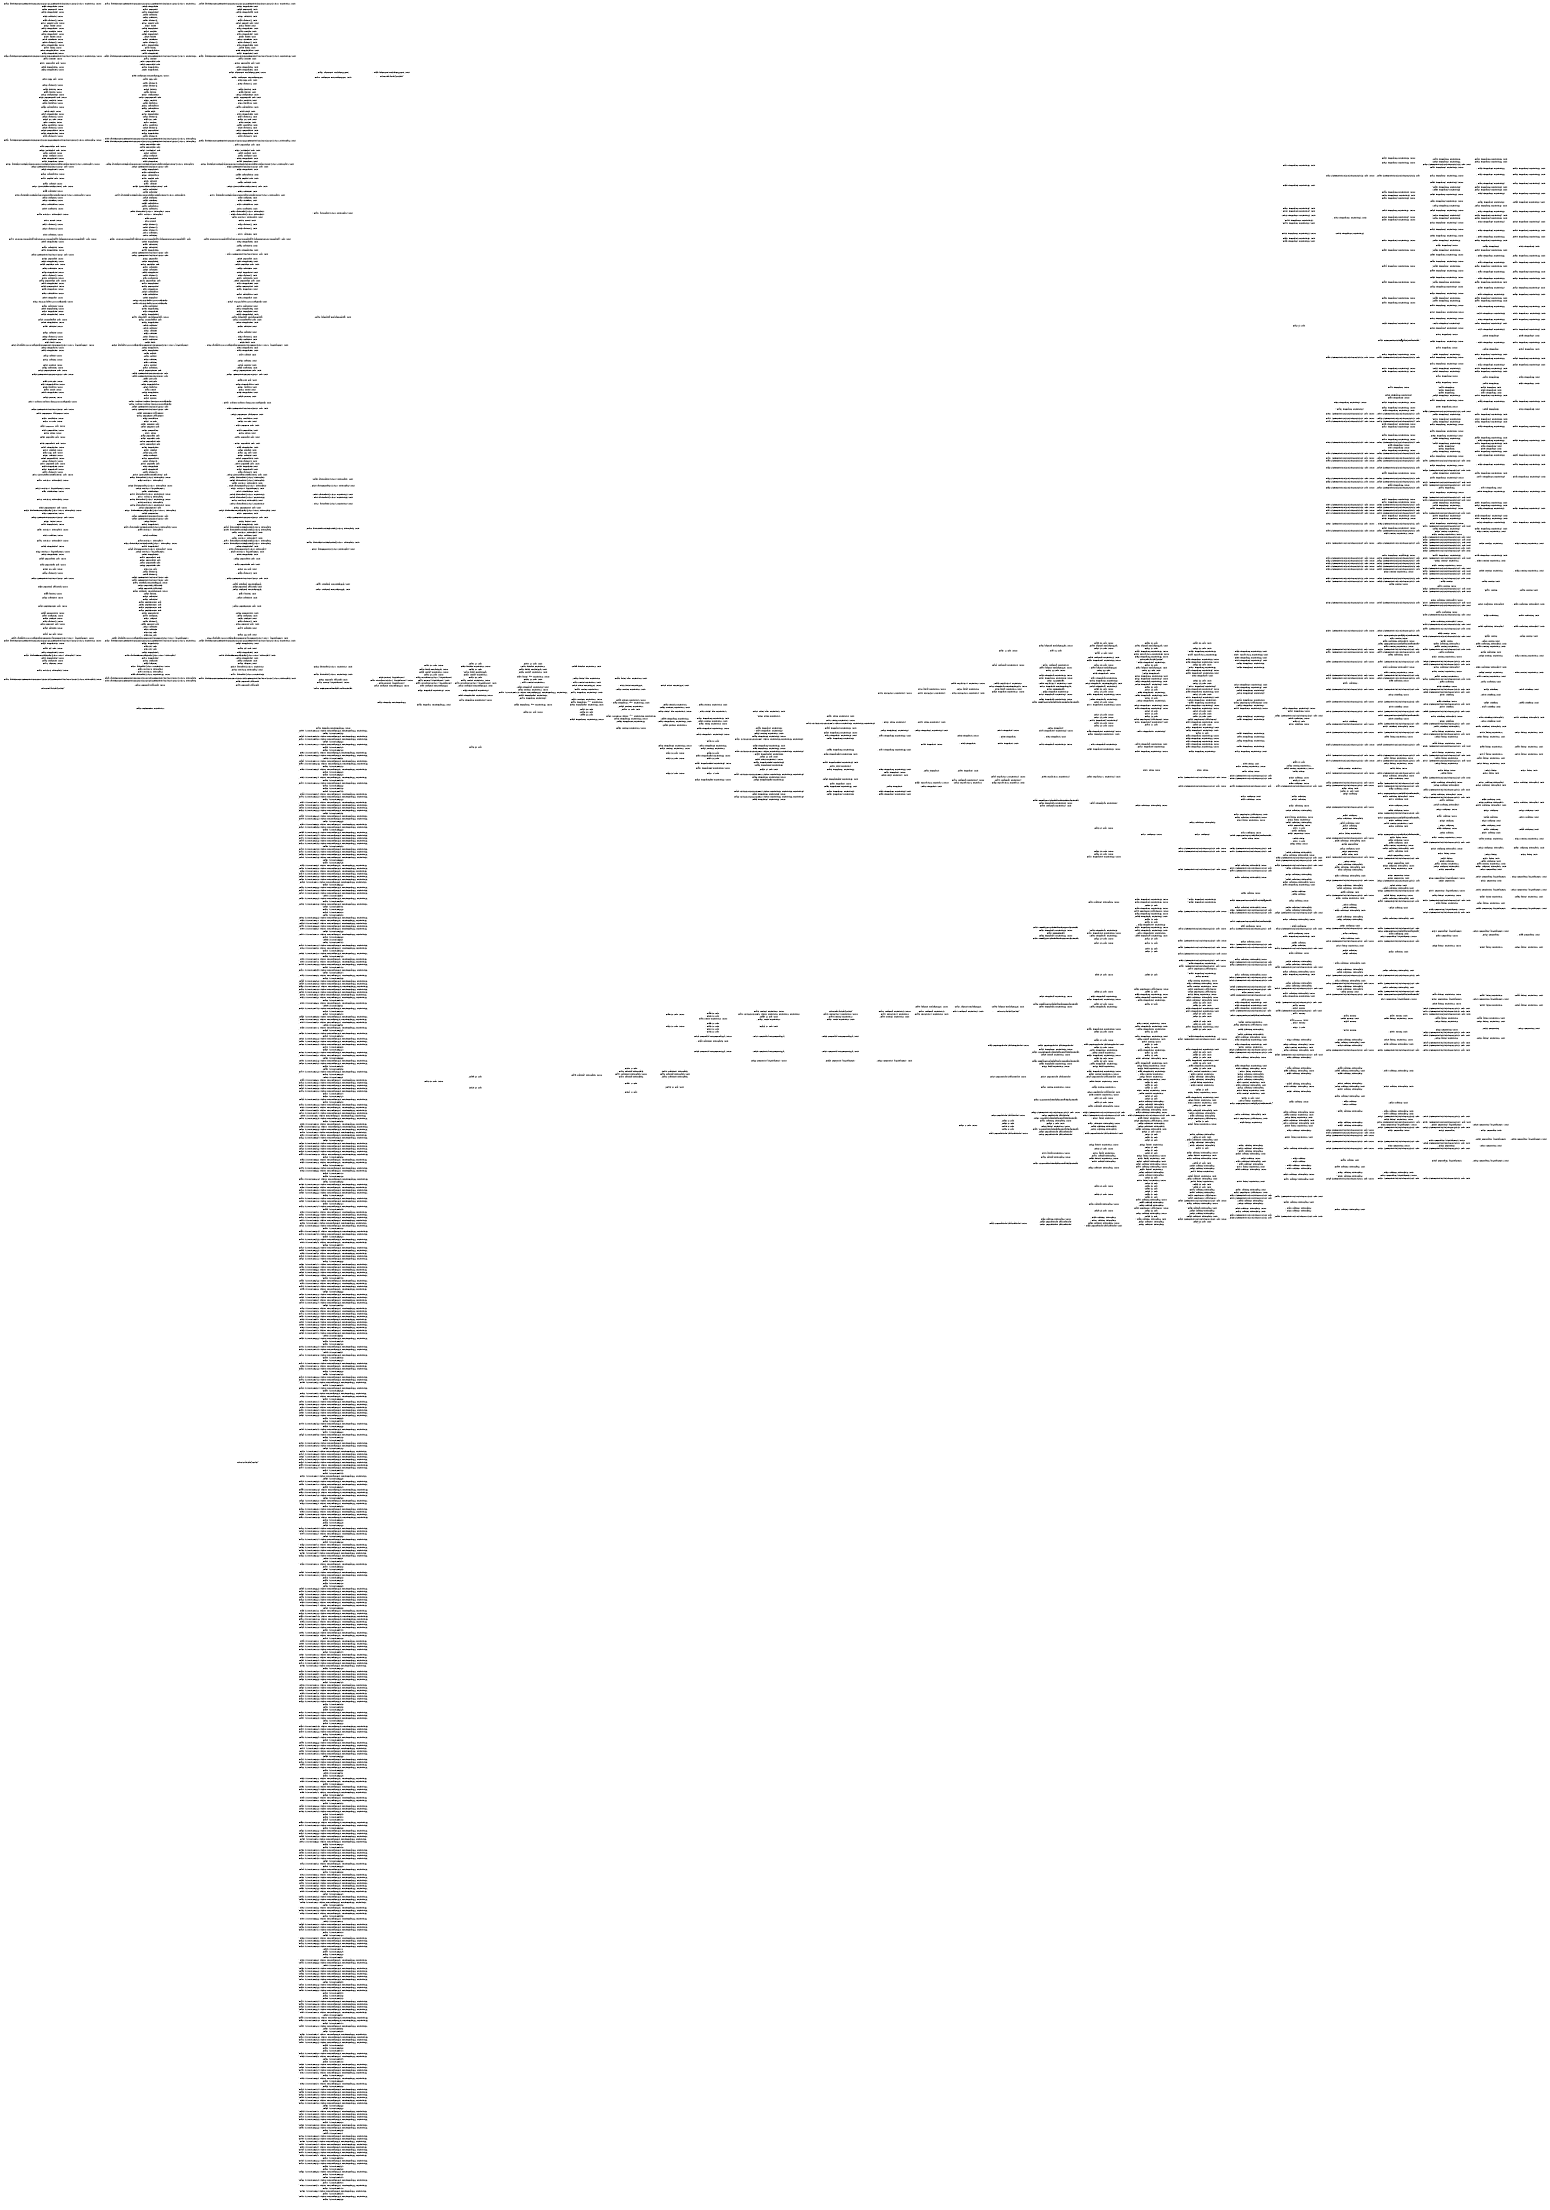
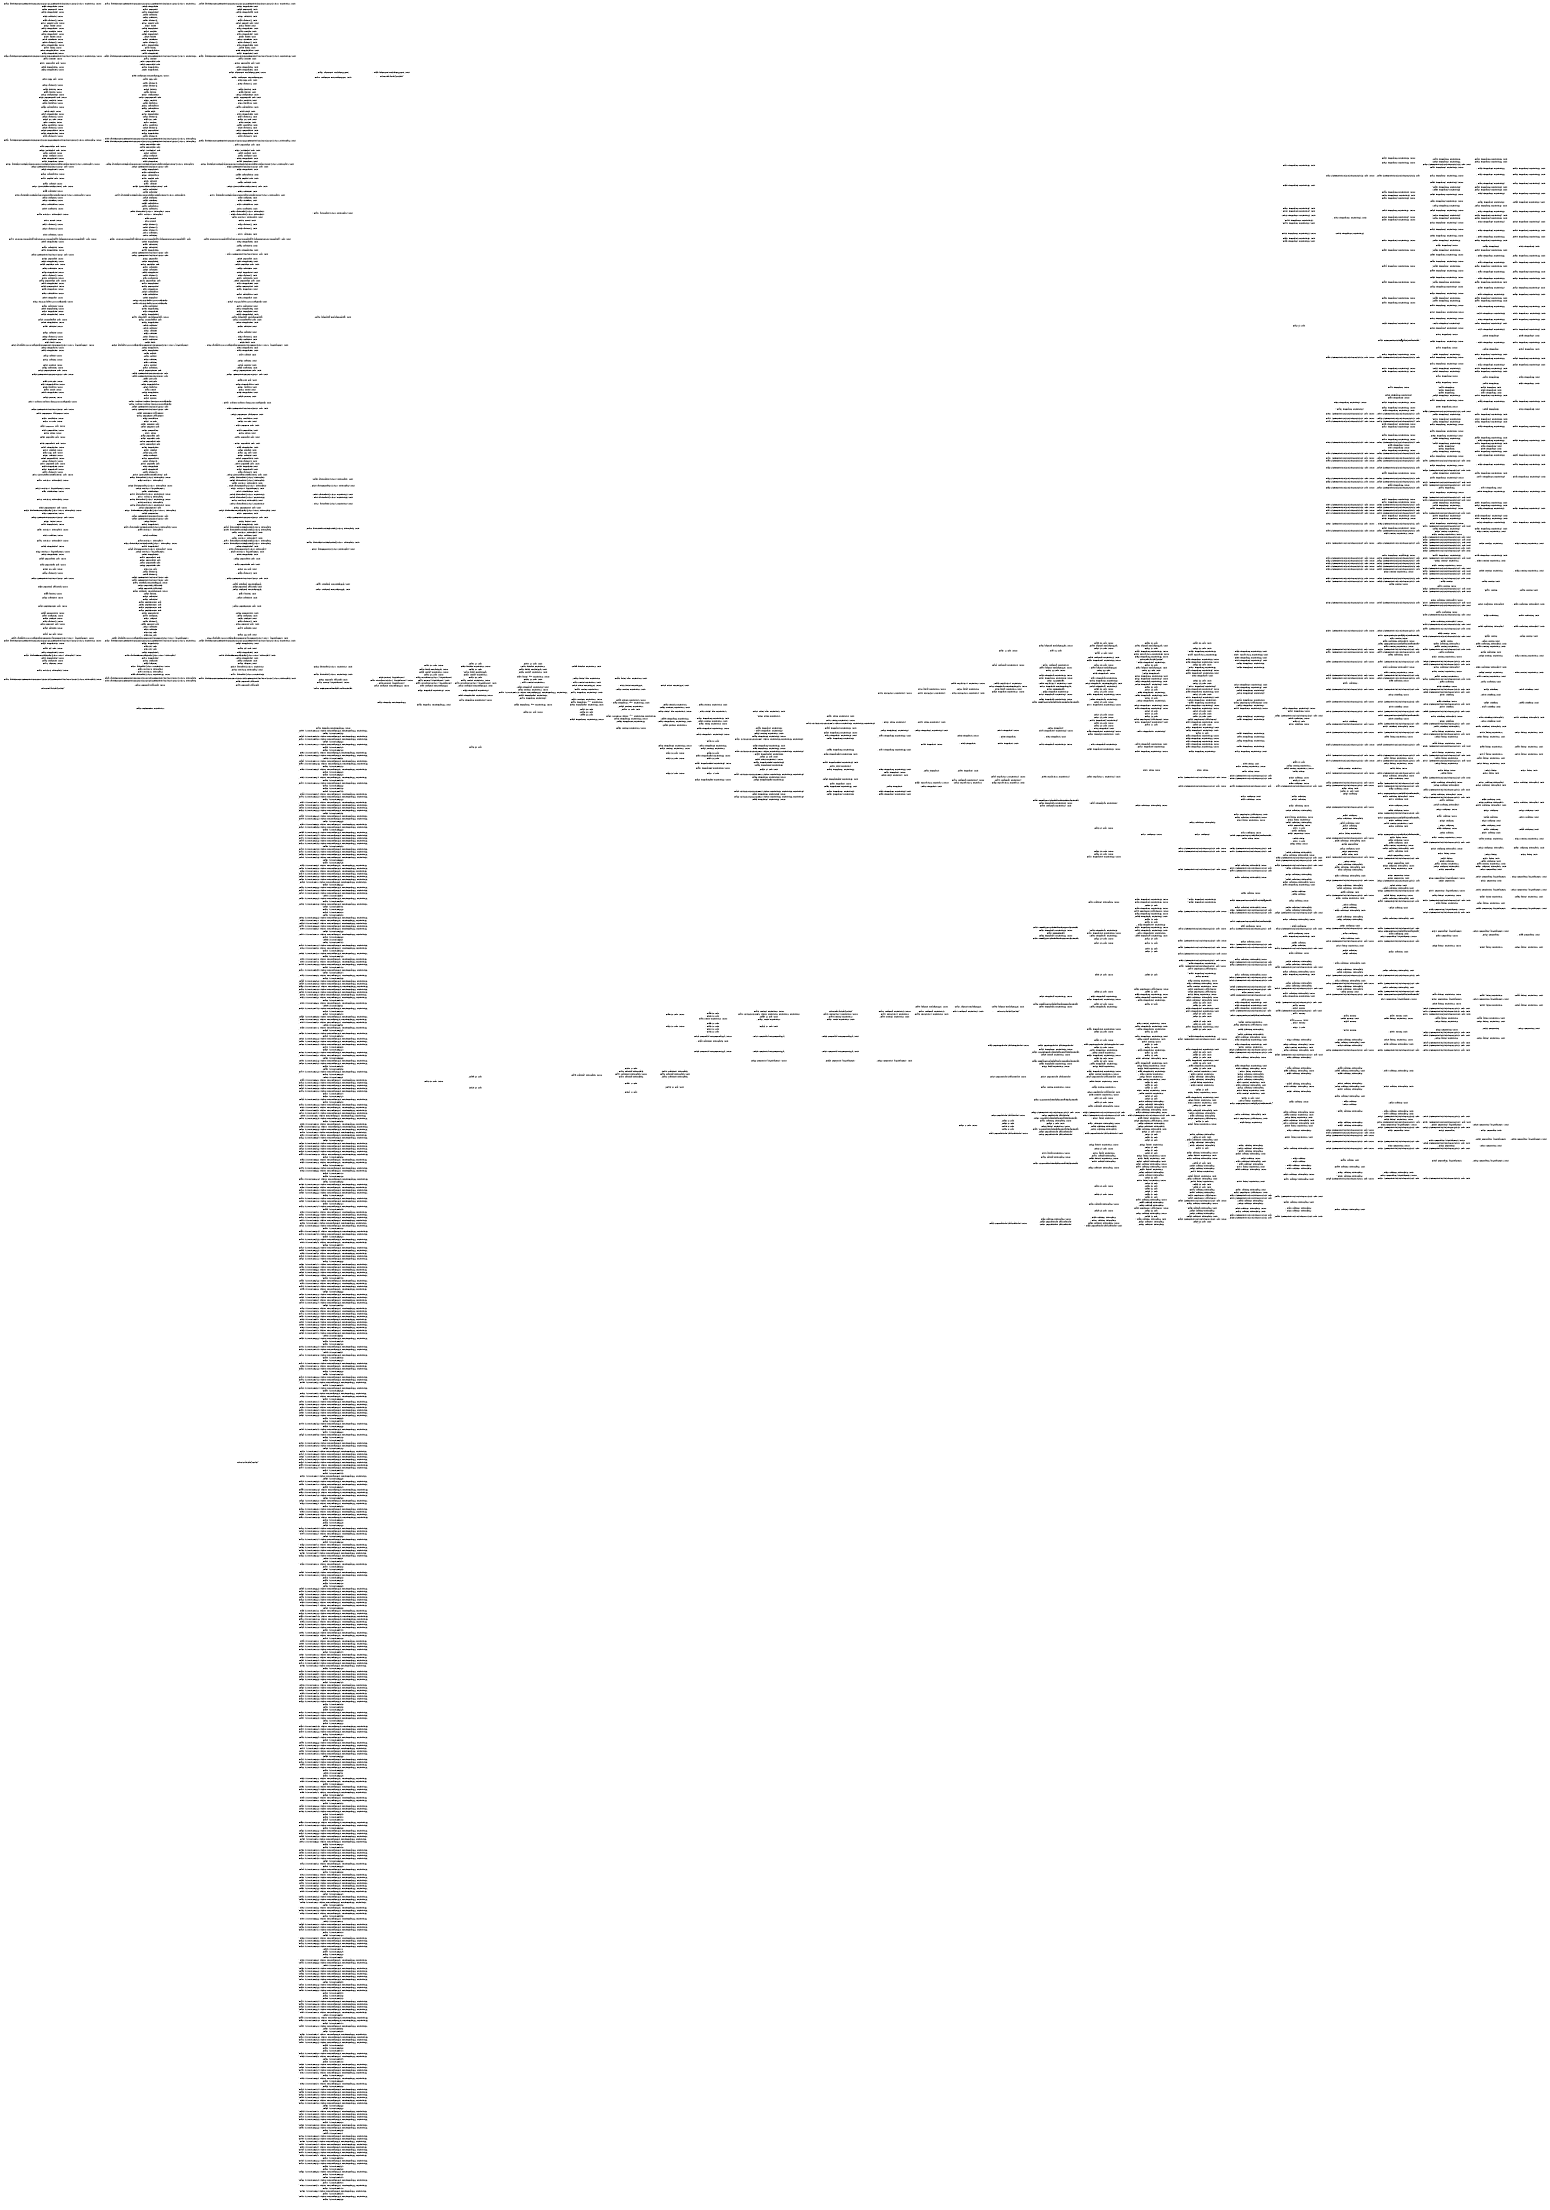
node "CE0x4b105c0": added
